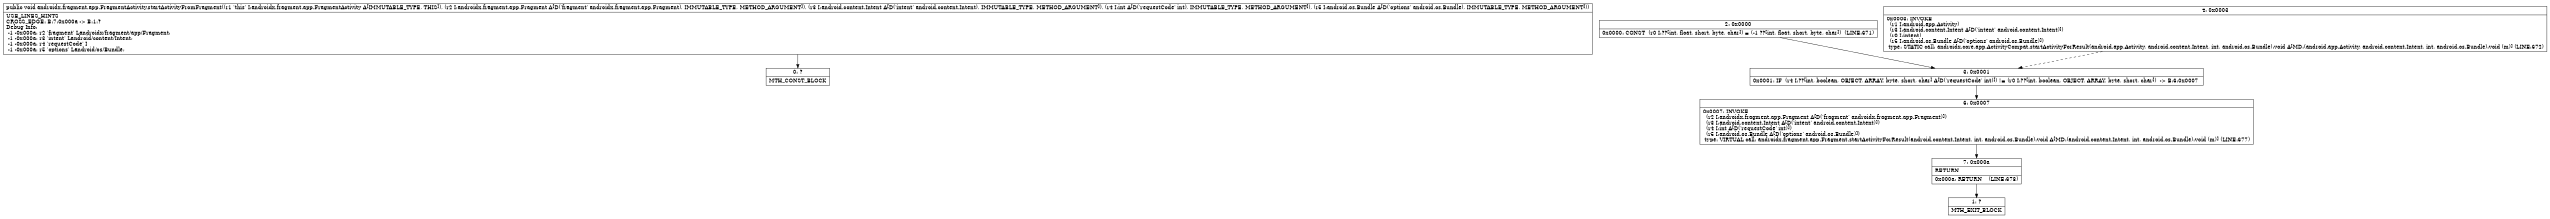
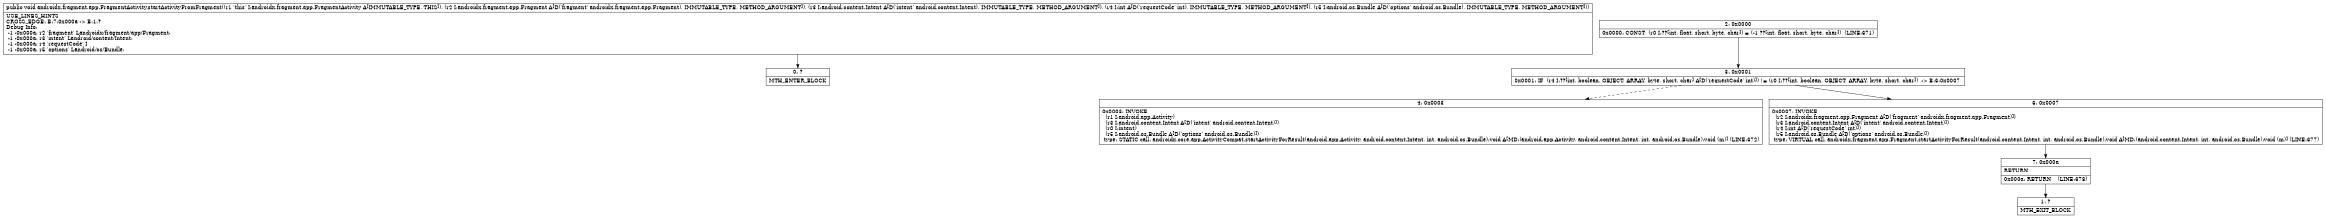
edge "4: 0x0003" -> "3: 0x0001": reversed
node "0: ?": text "MTH_CONST_BLOCK" -> "MTH_ENTER_BLOCK"
